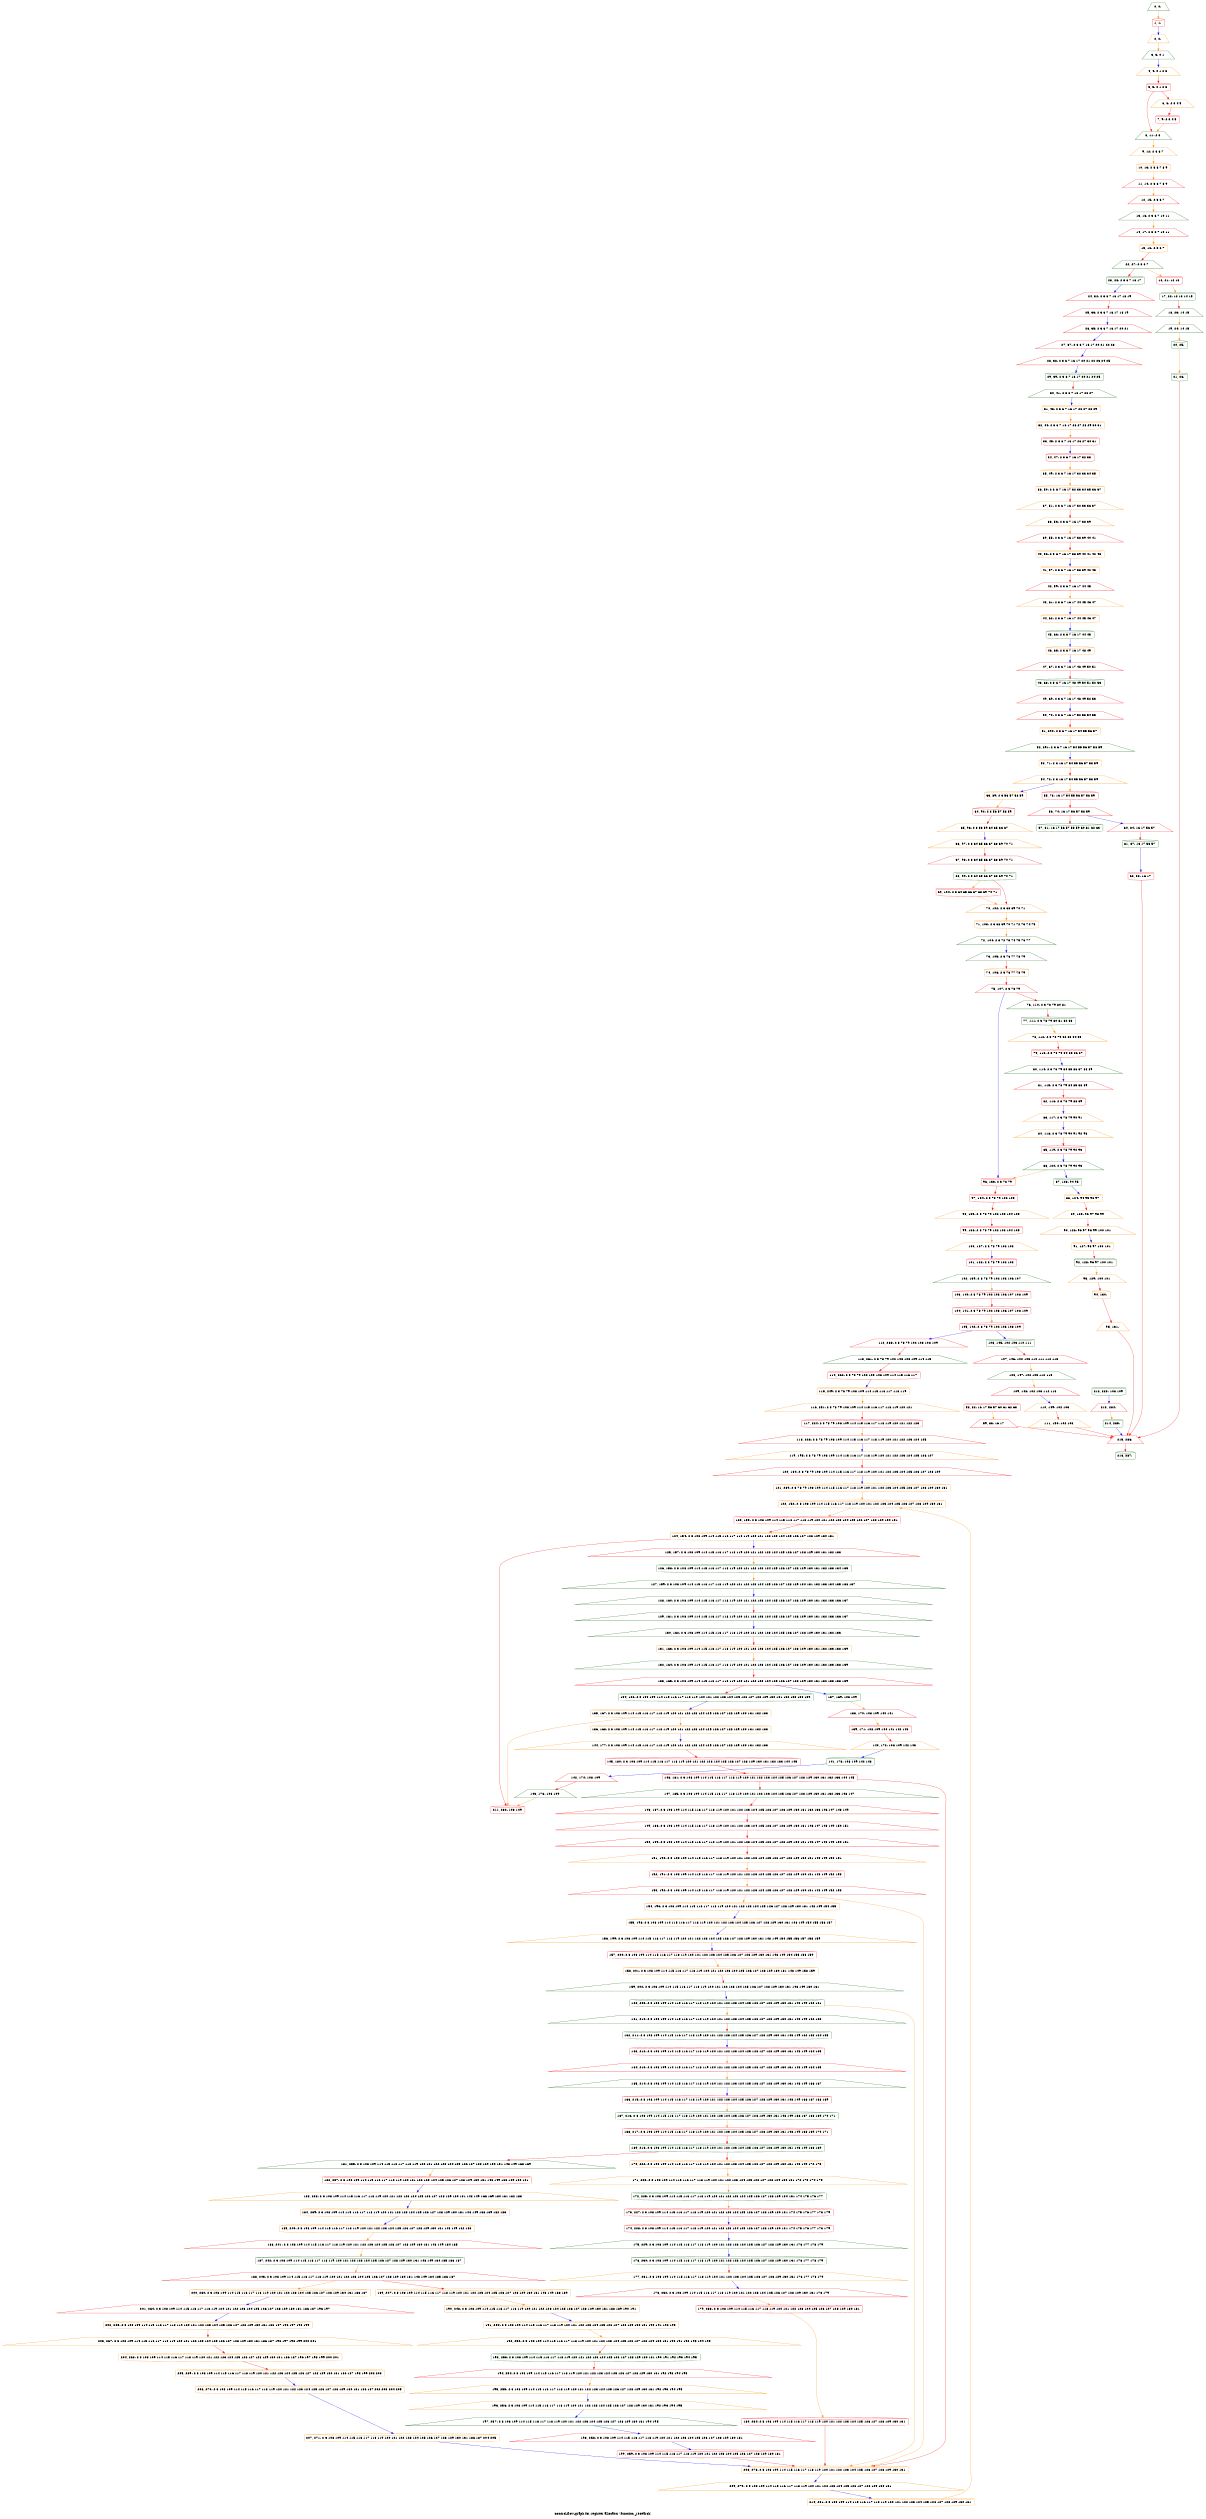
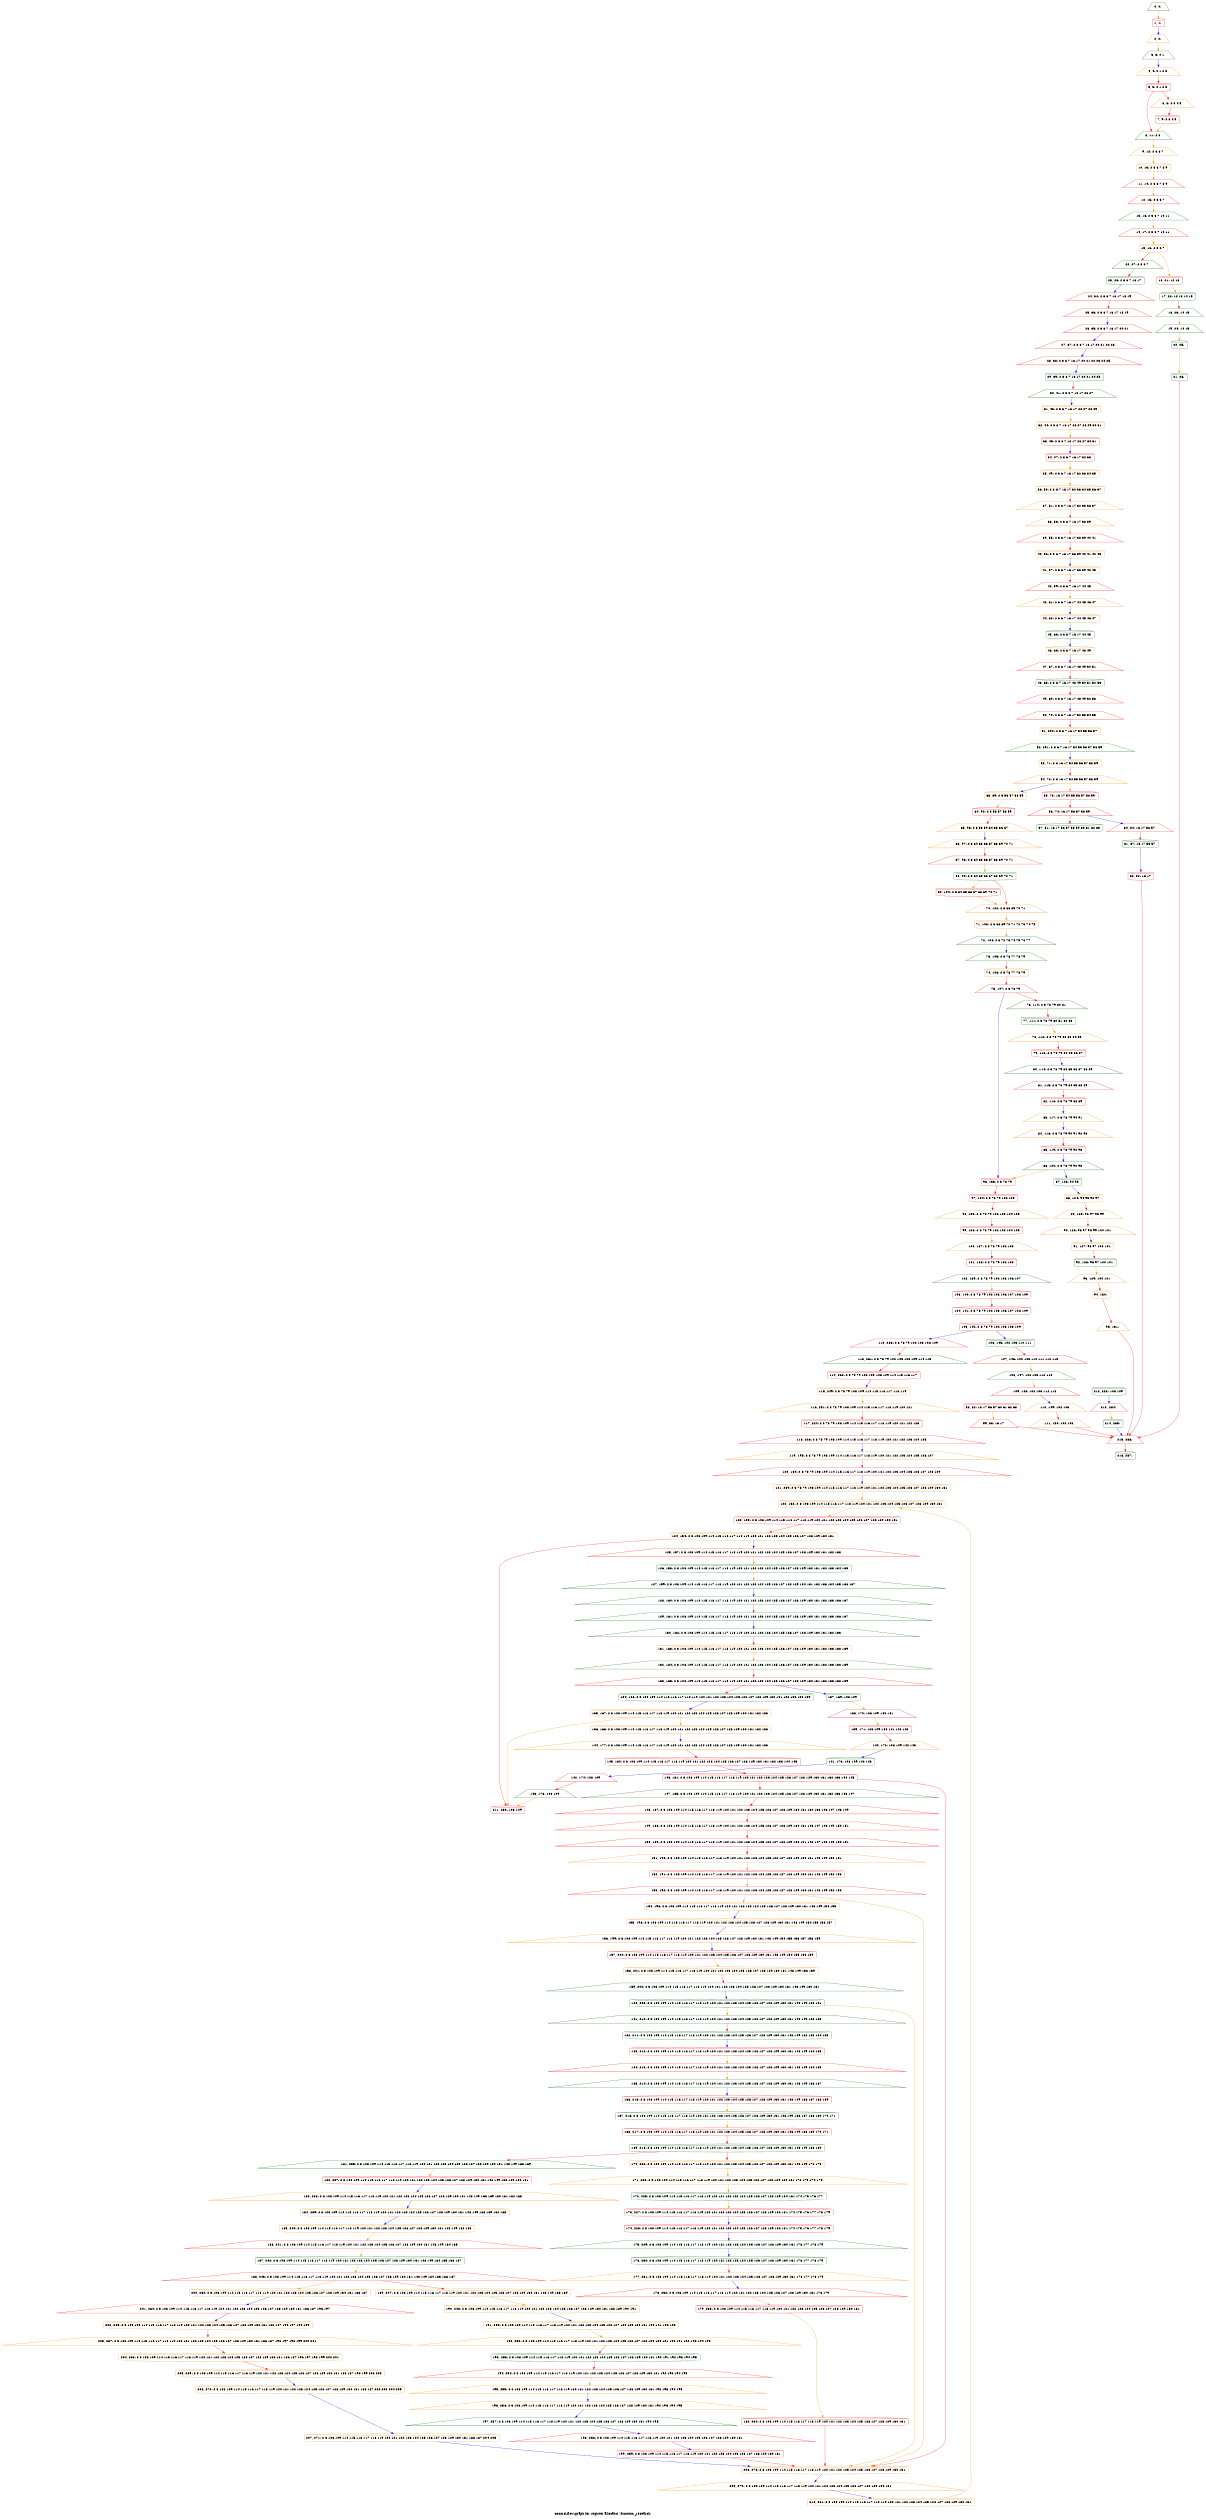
edge "22, 27: 2 3 6 7" -> "16, 21: 12 13": now "15, 18: 2 3 6 7" -> "16, 21: 12 13"
edge "48, 68: 2 3 6 7 16 17 48 49 50 51 52 53" -> "49, 69: 2 3 6 7 16 17 48 49 52 53": color darkorange -> red
